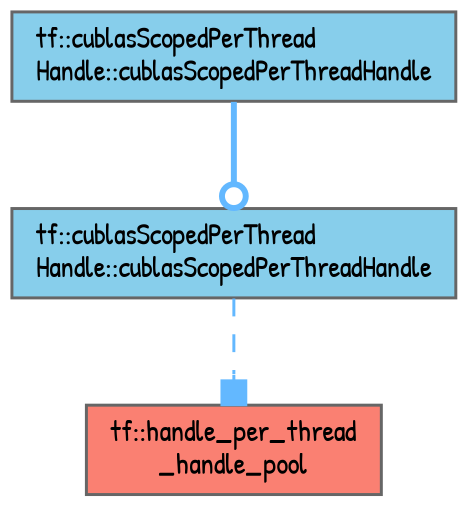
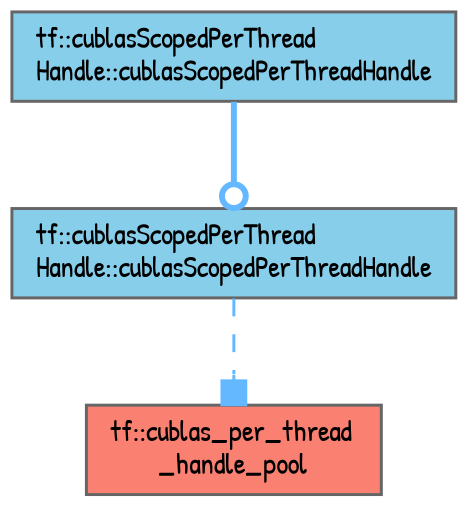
node "tf::handle_per_thread _handle_pool": label "tf::handle_per_thread _handle_pool" -> "tf::cublas_per_thread _handle_pool"
